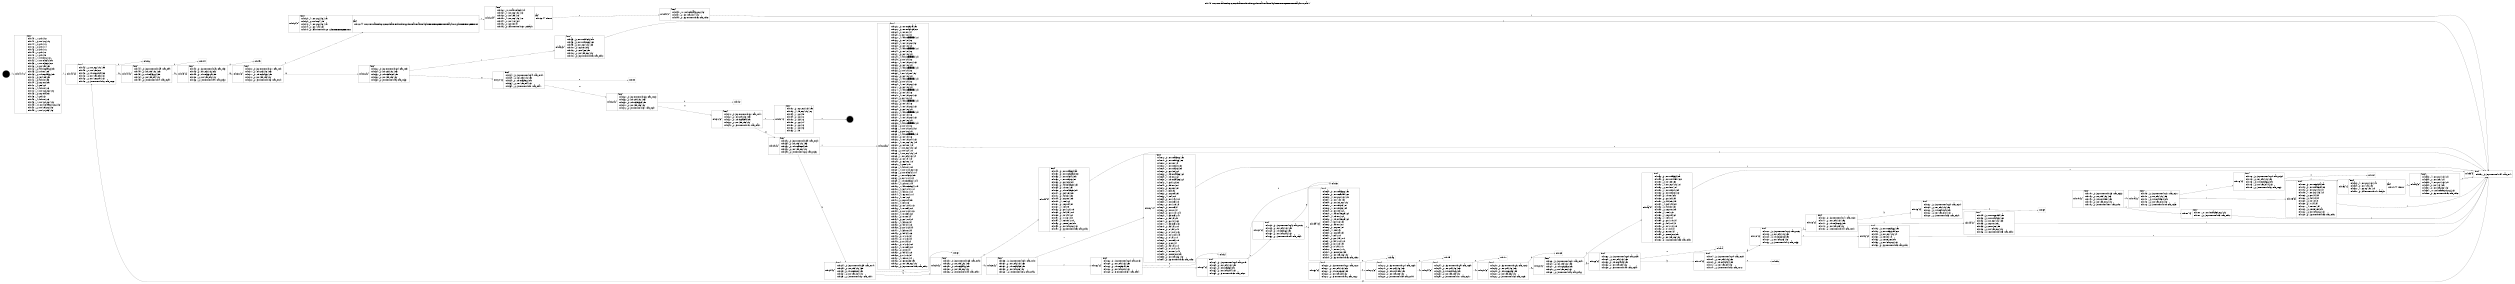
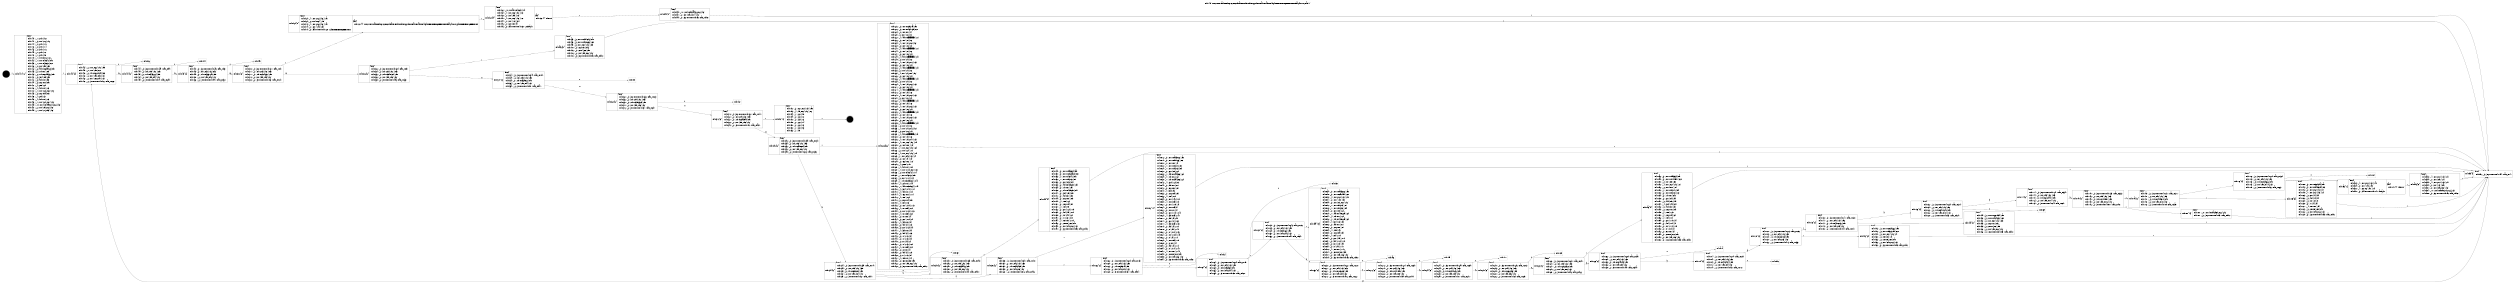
edge "0x401640 [28]" -> "0x401fce": now "0x401640 [28]" -> "0x40165c [28]"
node "0x401774 [28]": added
edge "0x4015d0 [28]" -> "0x4015ec [28]": now "0x4015b4 [28]" -> "0x4015ec [28]"
